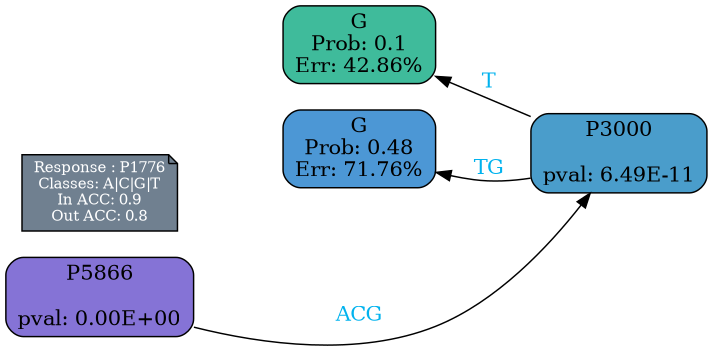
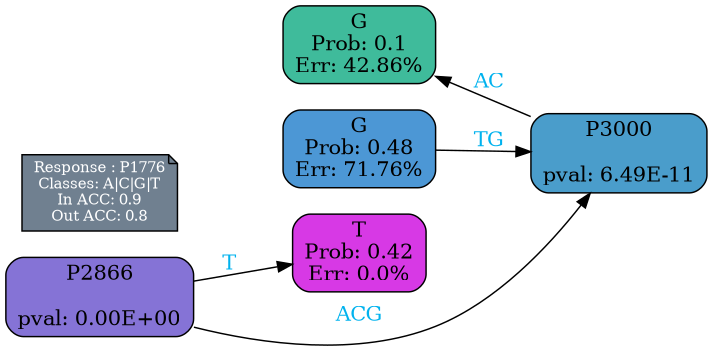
edge "P3000 pval: 6.49E-11" -> "G Prob: 0.1 Err: 42.86%": label "T" -> "AC"
edge "P3000 pval: 6.49E-11" -> "G Prob: 0.48 Err: 71.76%": reversed
node "T Prob: 0.42 Err: 0.0%": added
node "P5866 pval: 0.00E+00": label "P5866 pval: 0.00E+00" -> "P2866 pval: 0.00E+00"
